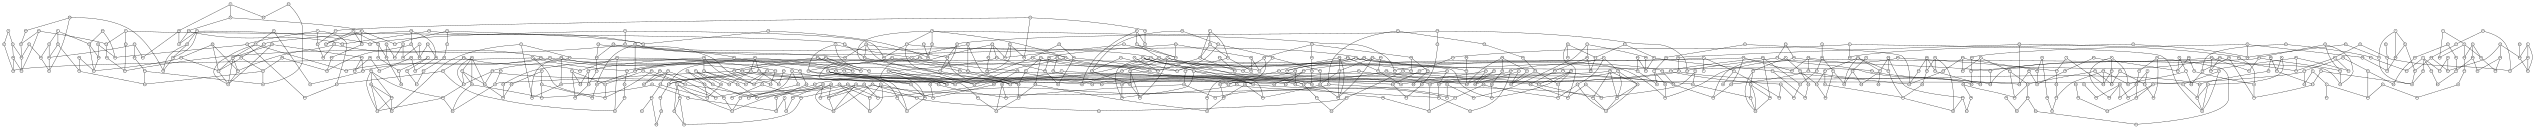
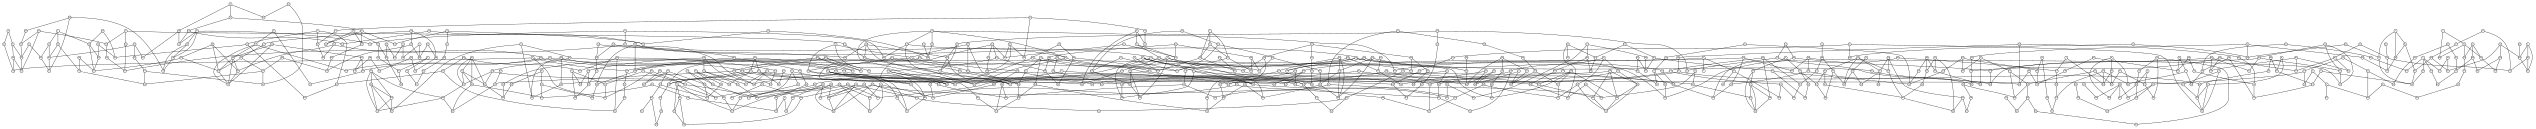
edge "176" -- "569": now "296" -- "569"
